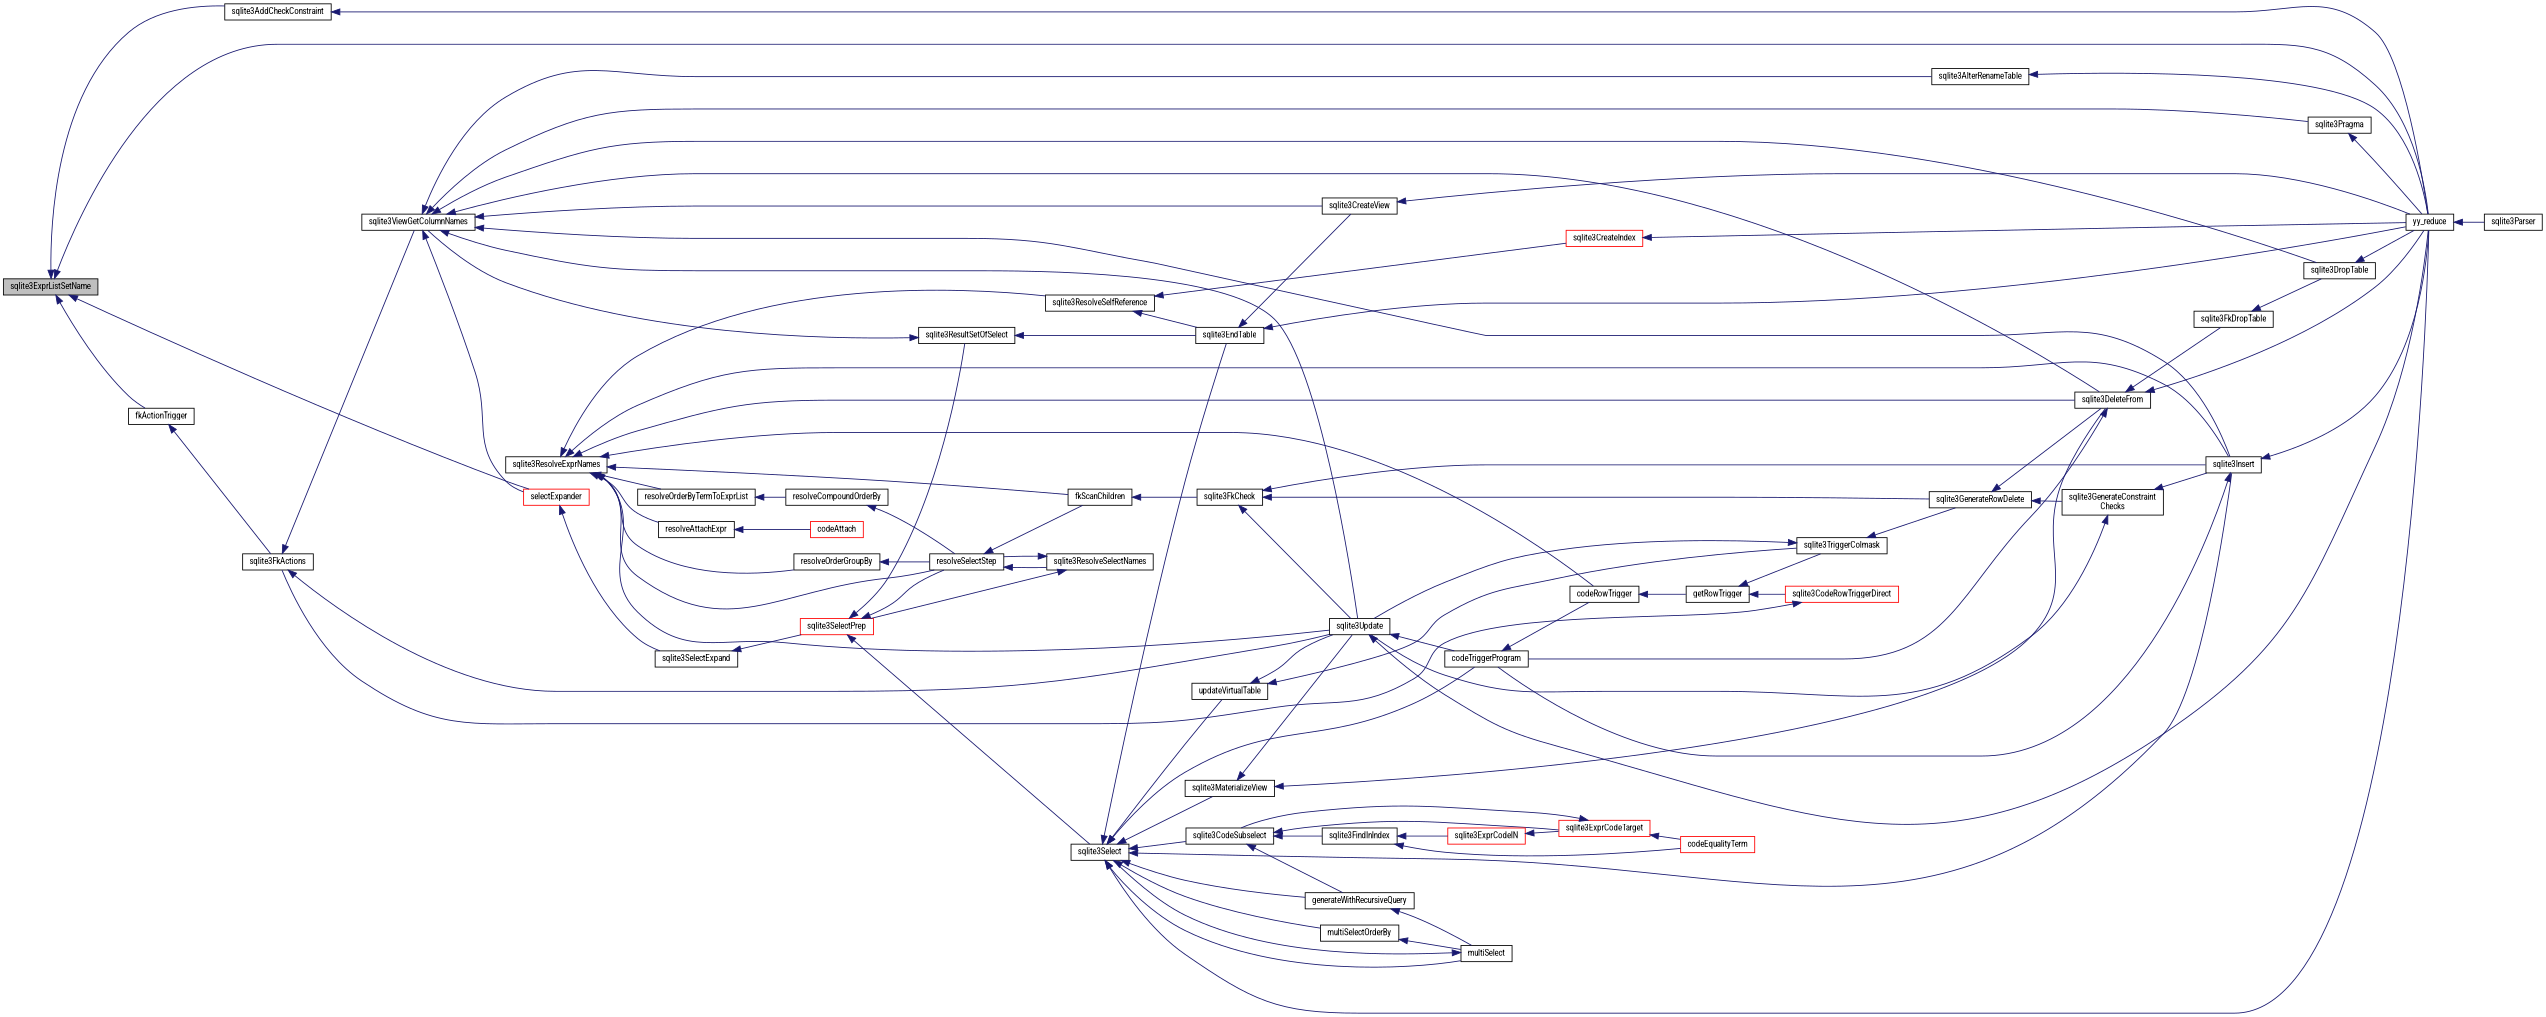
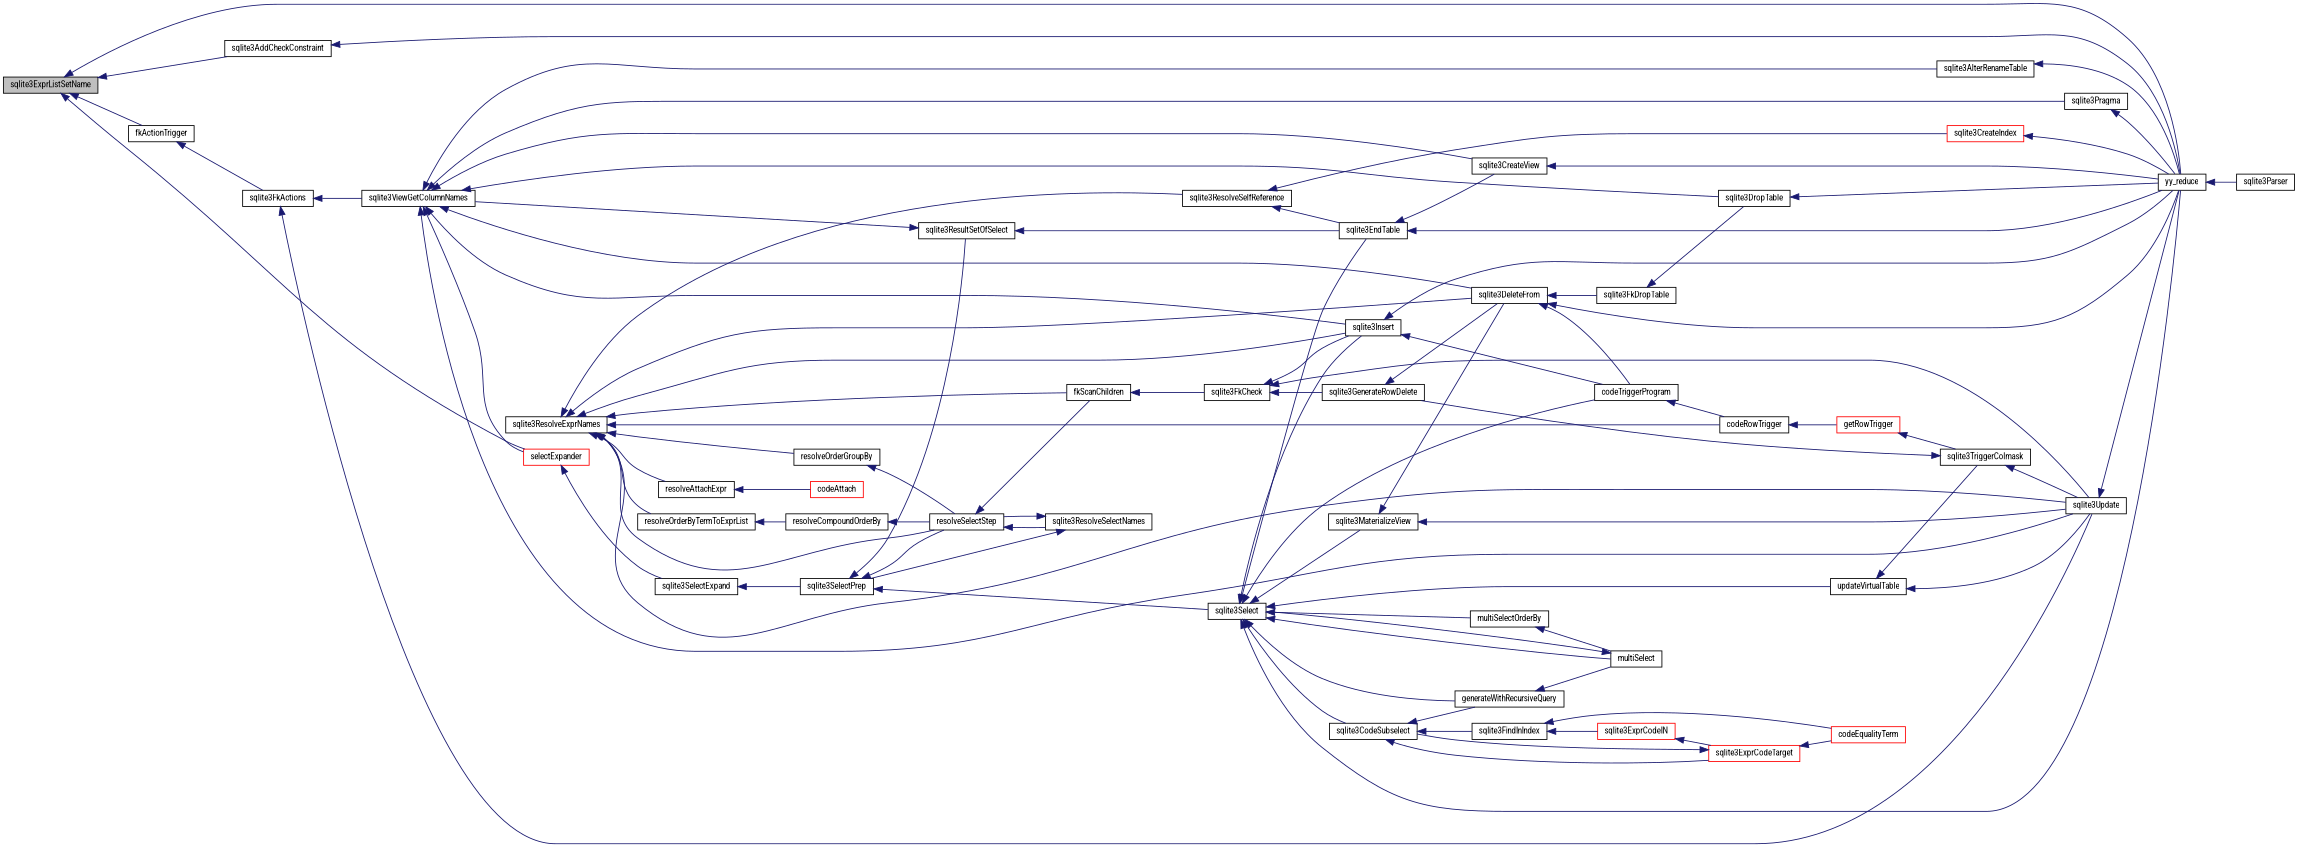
node "sqlite3GenerateConstraint Checks": removed
node "getRowTrigger": color black -> red
node "sqlite3CodeRowTriggerDirect": removed
node "sqlite3SelectPrep": color red -> black
edge "codeTriggerProgram" -> "sqlite3Update": removed
